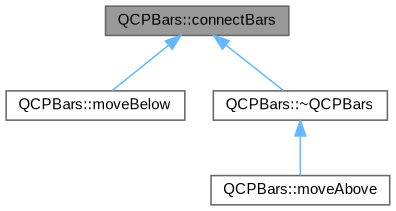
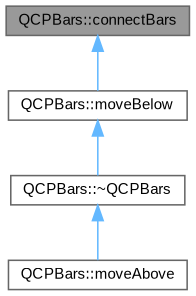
edge "QCPBars::~QCPBars" -> "QCPBars::connectBars": now "QCPBars::~QCPBars" -> "QCPBars::moveBelow"
